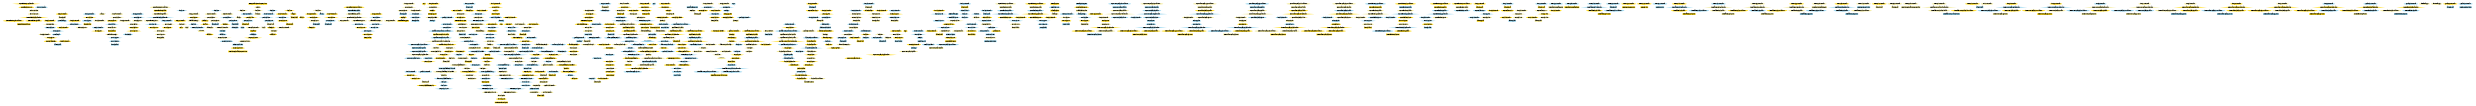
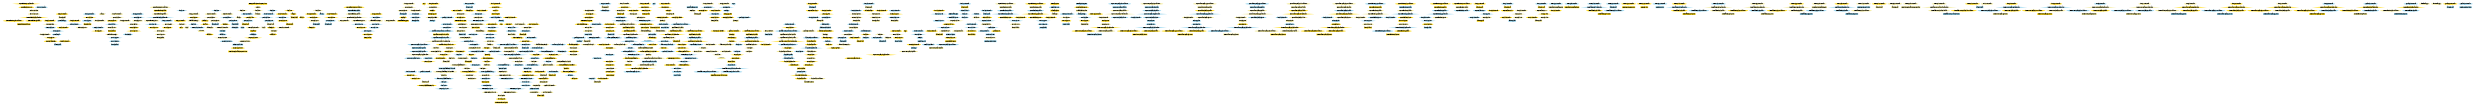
node "STORE_normalInterruptFlag1_3654_data_0": removed
